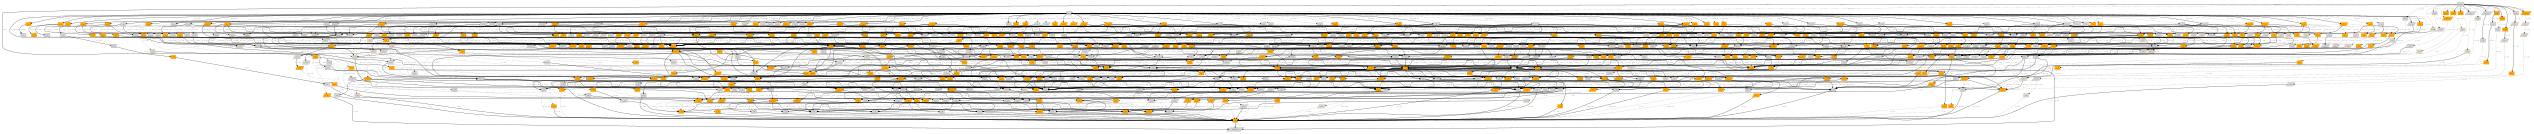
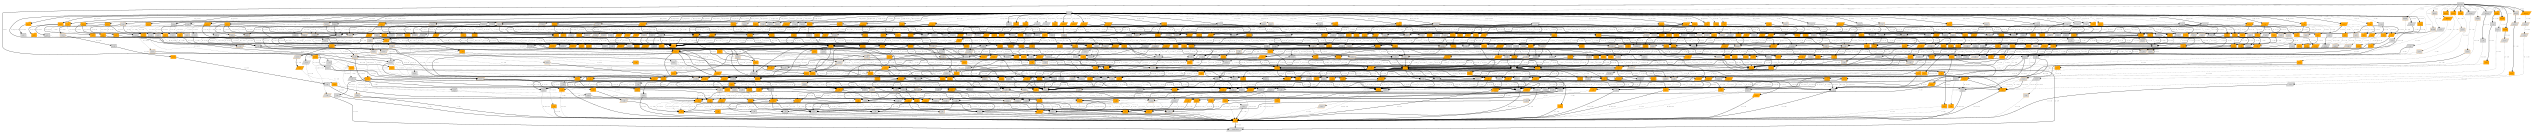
node "t_13": fillcolor orange -> lightgrey
